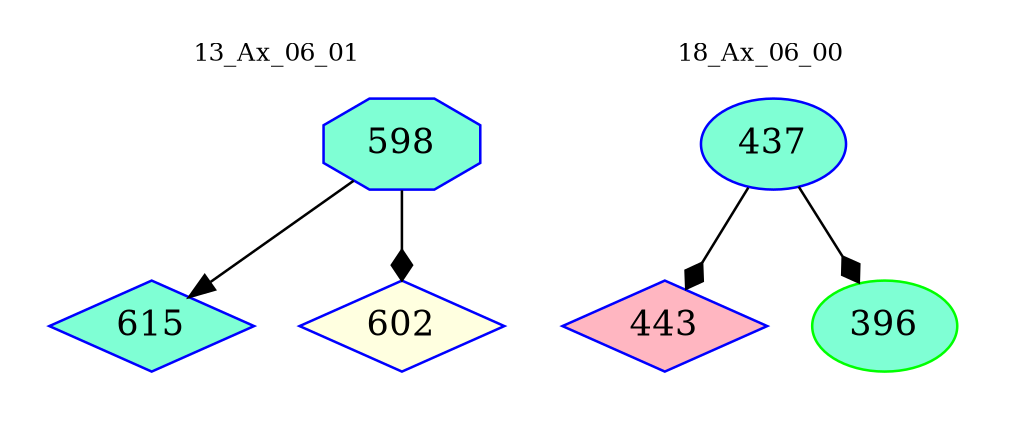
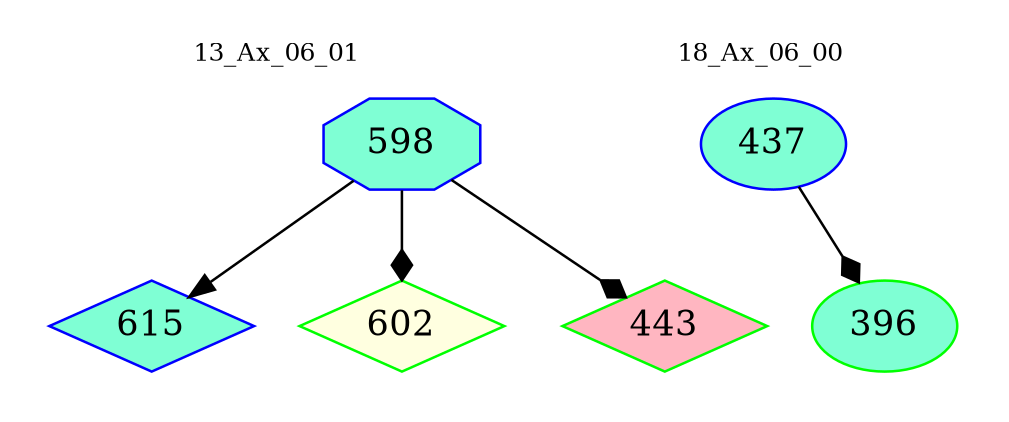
edge "437" -> "443": now "598" -> "443"
node "602": color blue -> green
node "443": color blue -> green
